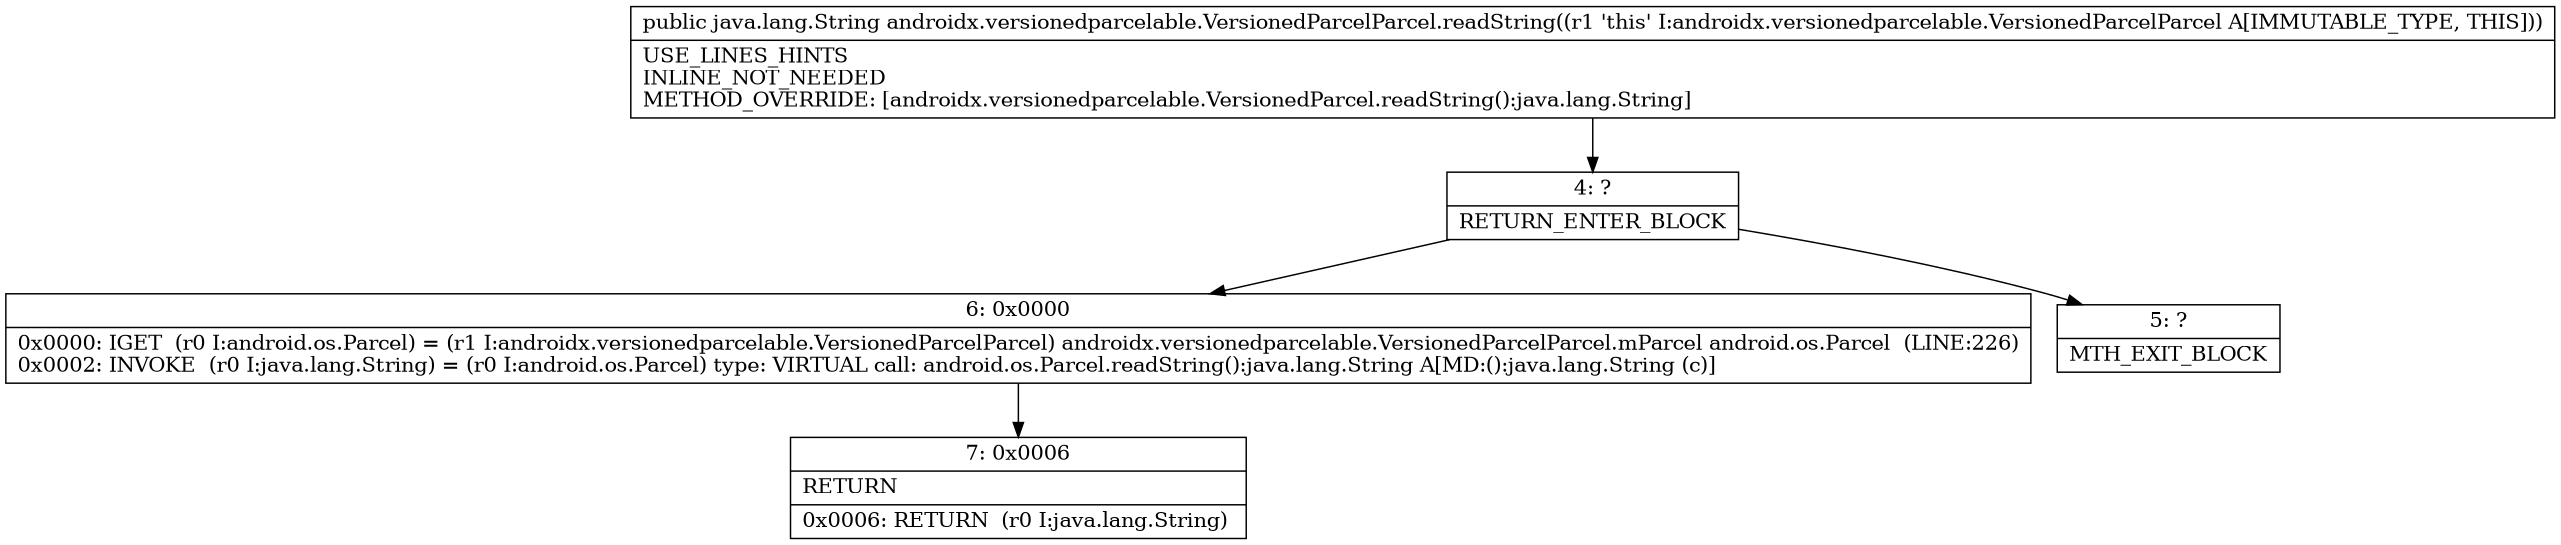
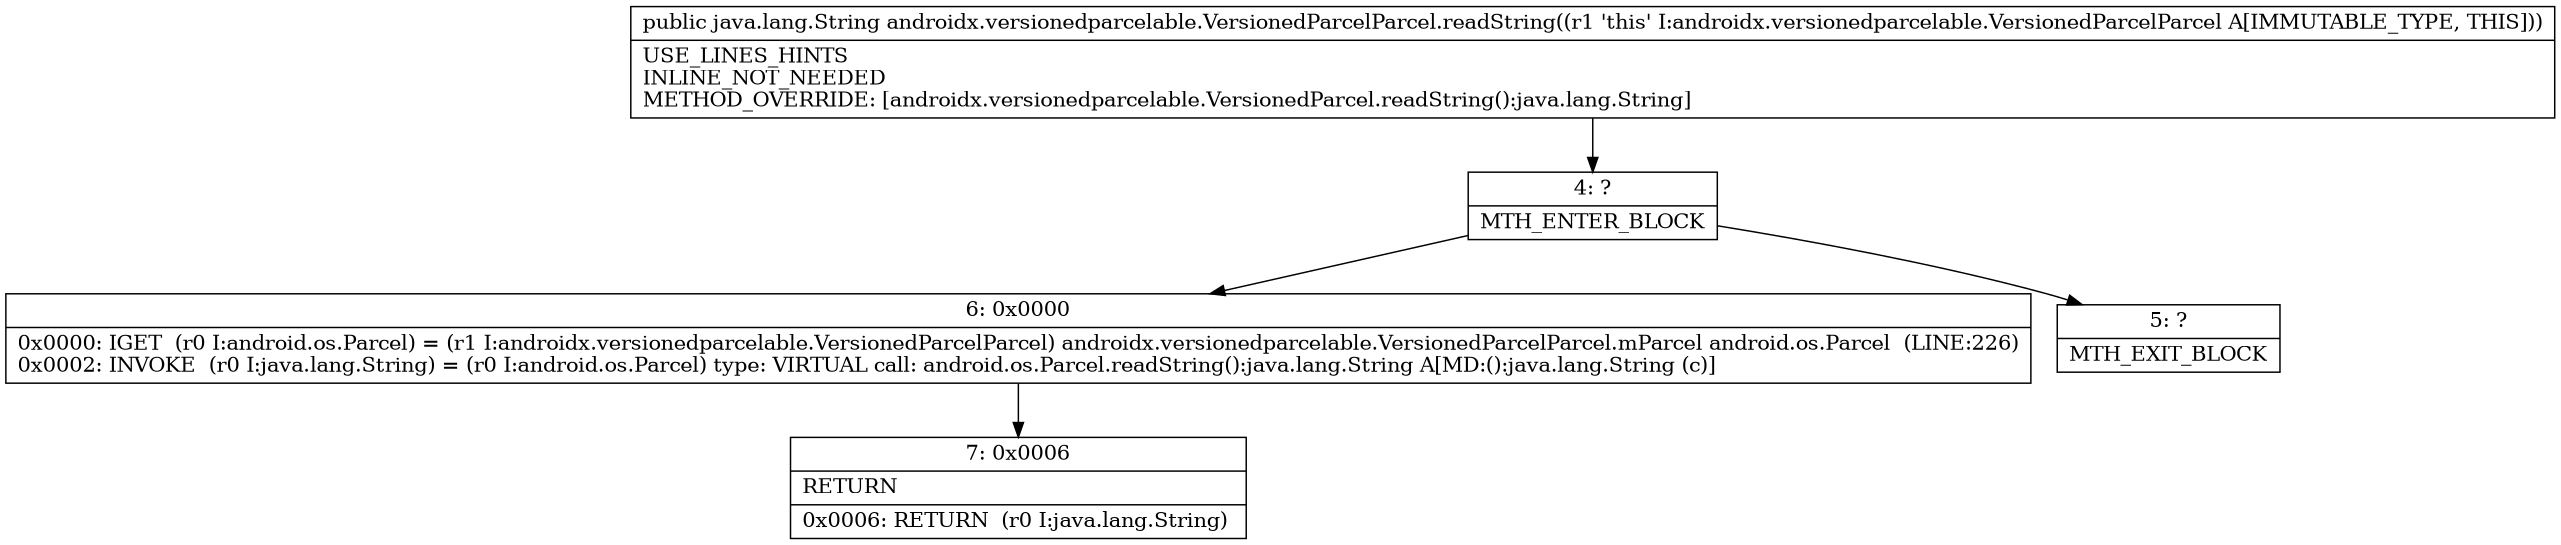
node "4: ?": text "RETURN_ENTER_BLOCK" -> "MTH_ENTER_BLOCK"
